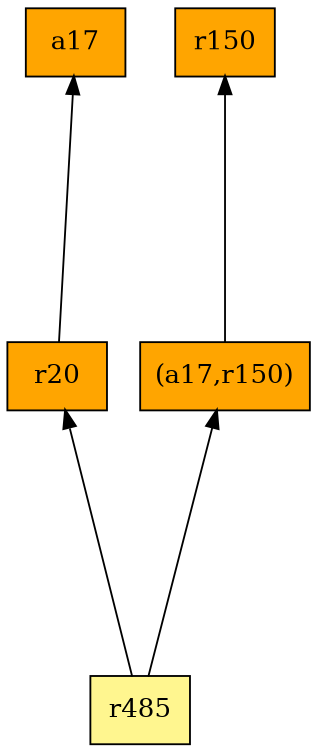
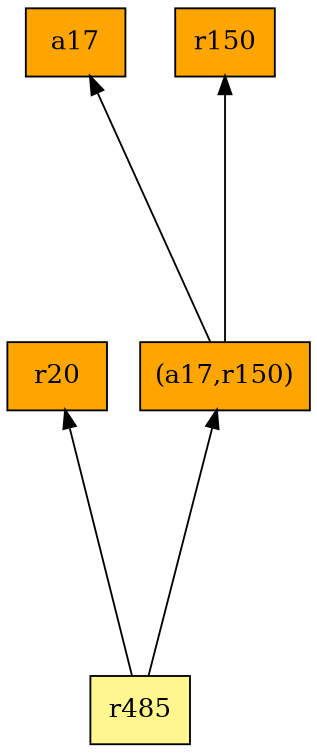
edge "r20" -> "a17": now "(a17,r150)" -> "a17"
